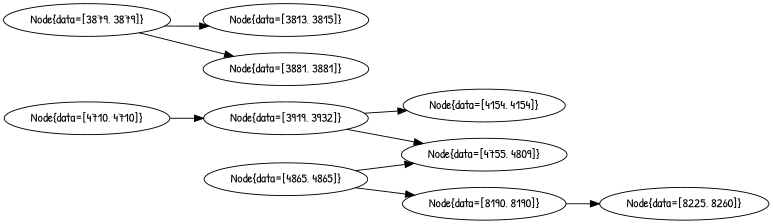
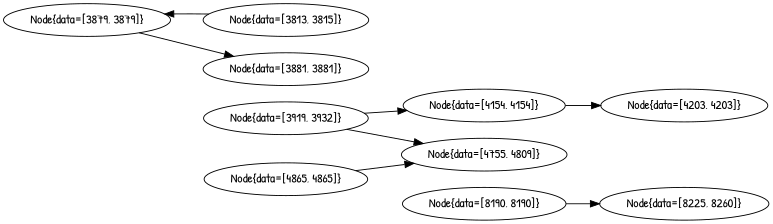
edge "Node{data=[3879, 3879]}" -> "Node{data=[3813, 3815]}": reversed
node "Node{data=[4203, 4203]}": added
node "Node{data=[4710, 4710]}": removed
edge "Node{data=[4865, 4865]}" -> "Node{data=[8190, 8190]}": removed
